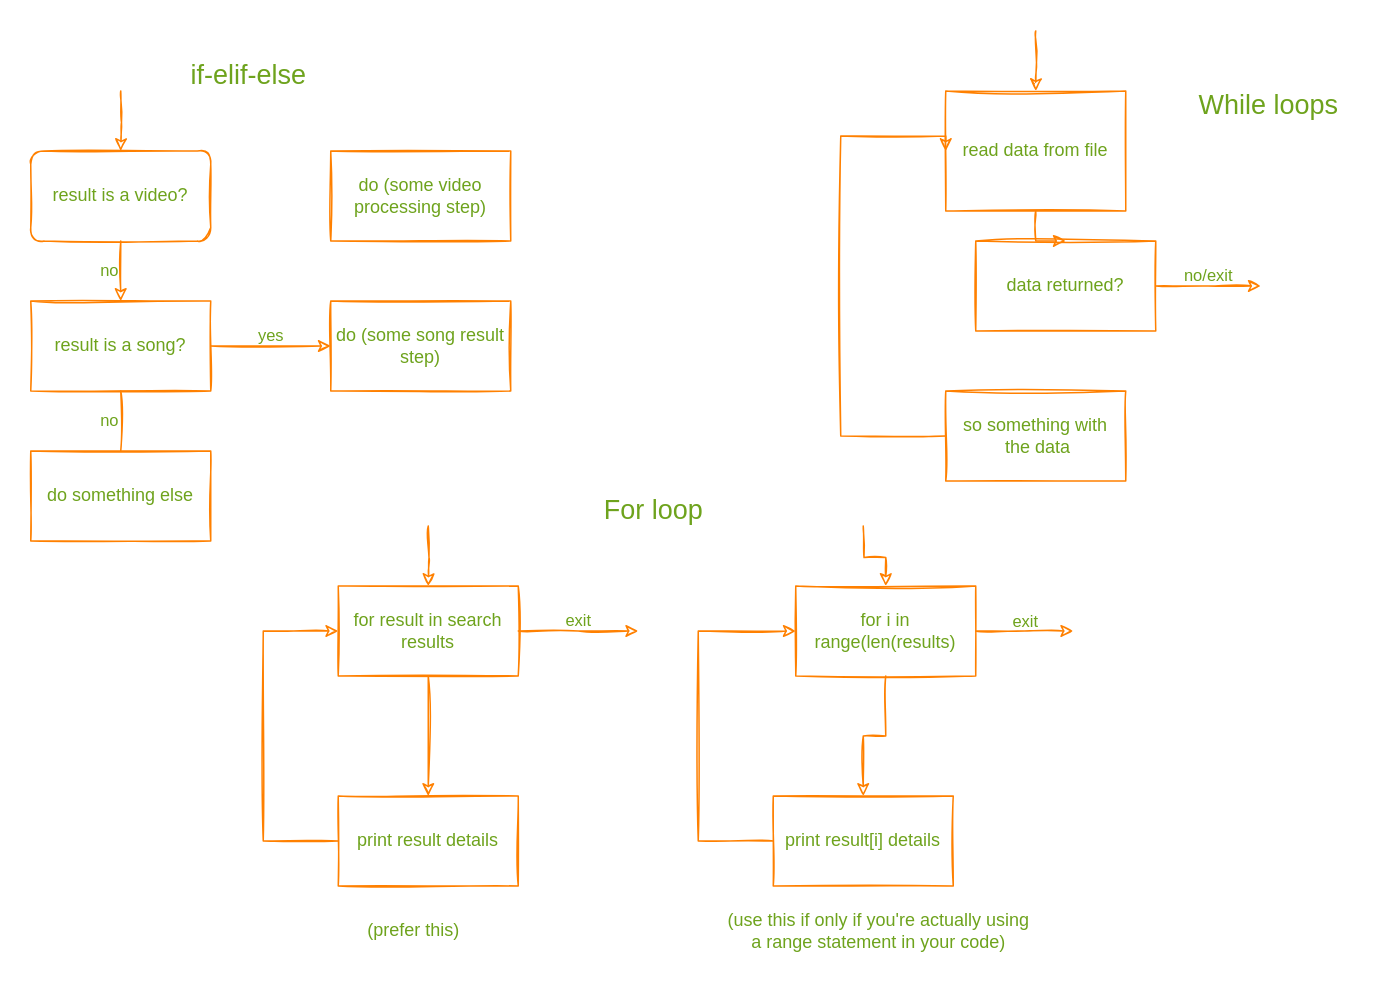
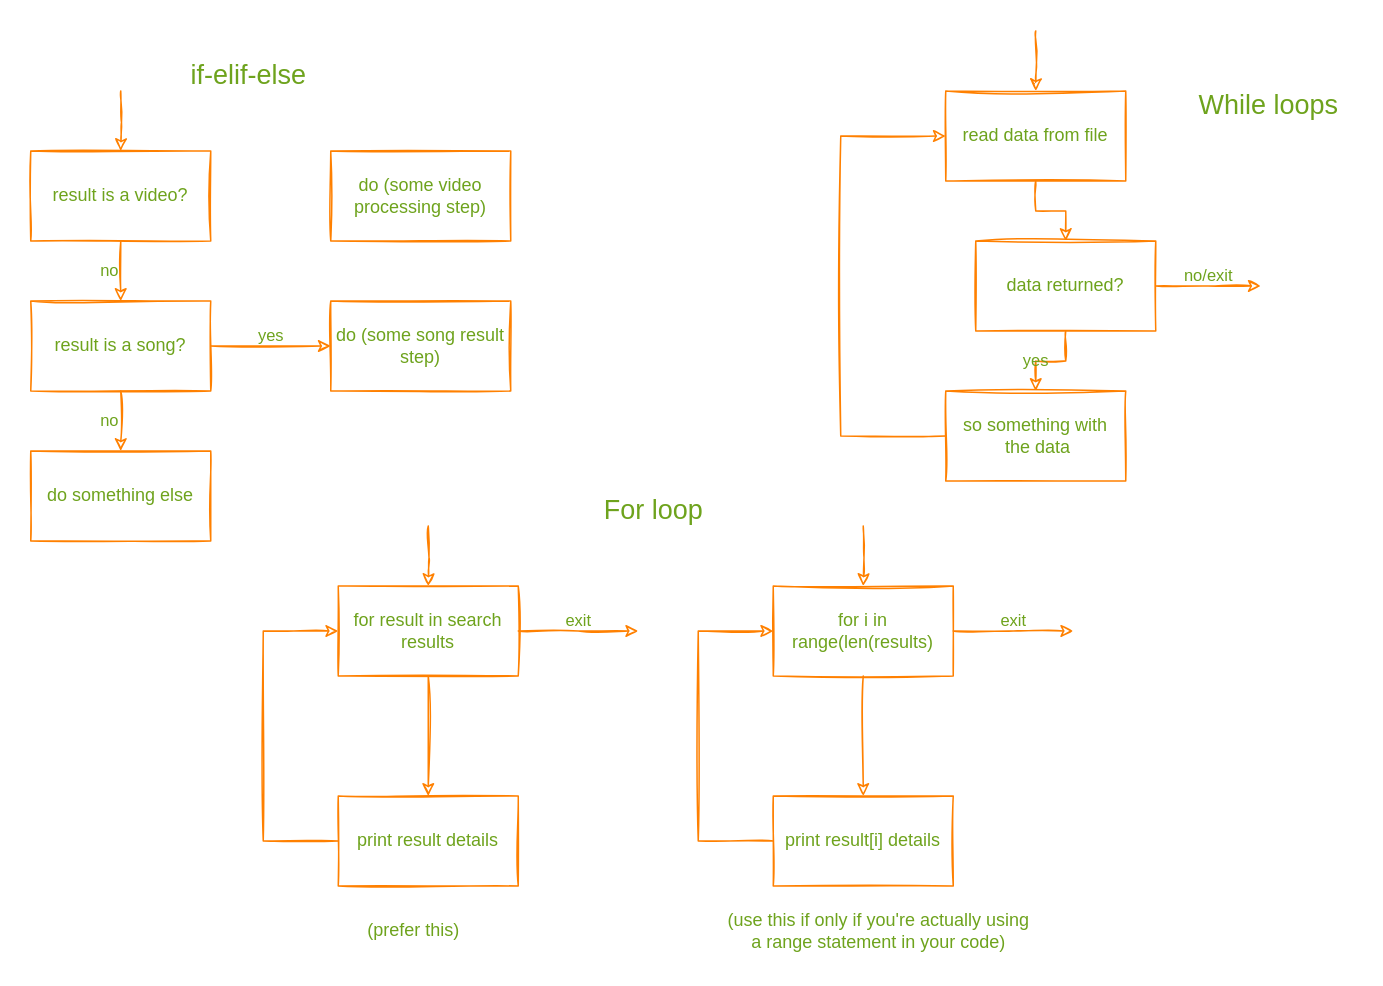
node "read data from file": size 180x120 -> 180x90
node "result is a video?": shape rounded rectangle -> rectangle
edge "data returned?" -> "so something with the data": added, label "yes"
edge "result is a song?" -- "do something else": arrowhead none -> classic
node "for i in range(len(results)": moved (886, 631) -> (863, 631)
